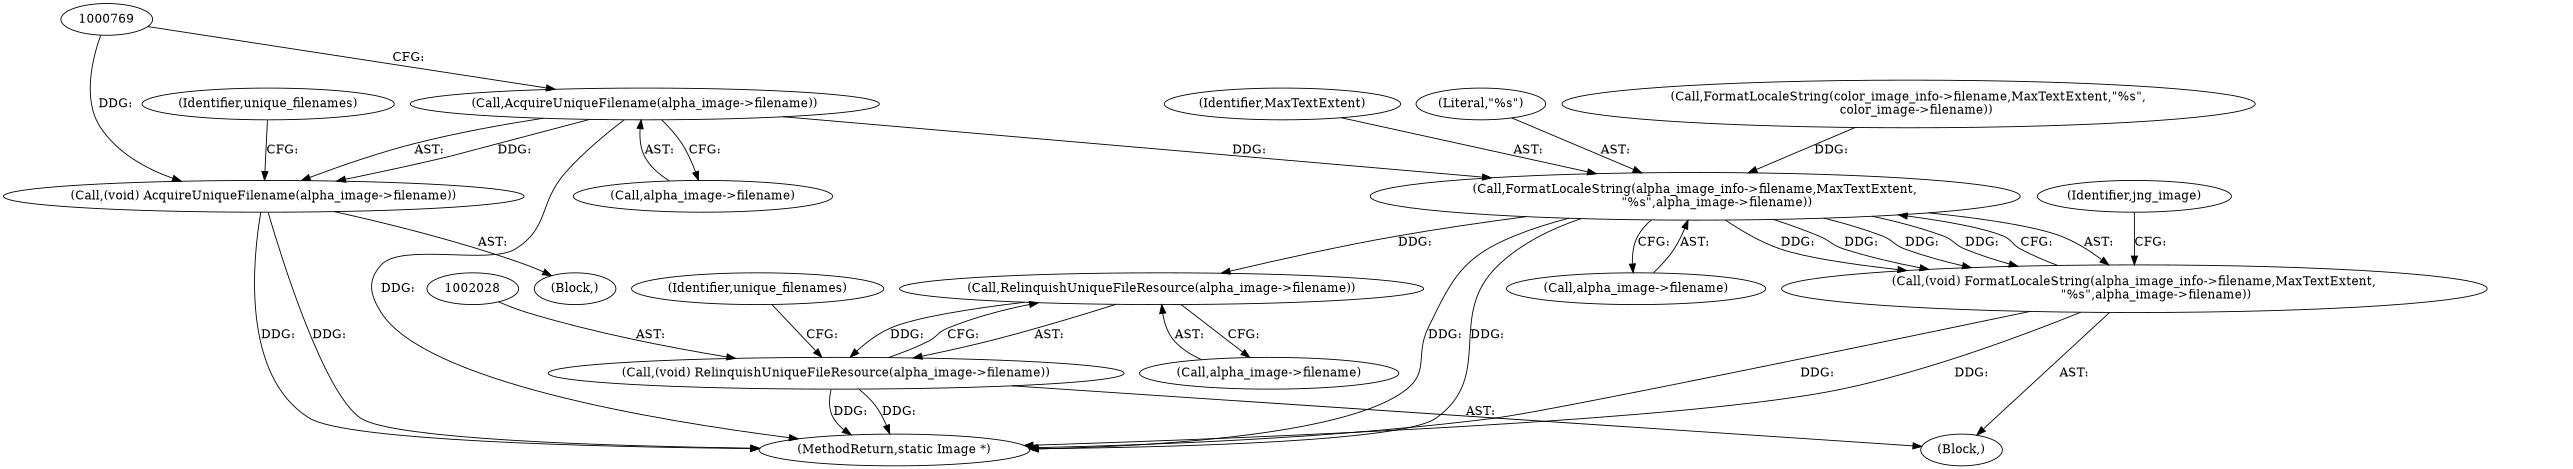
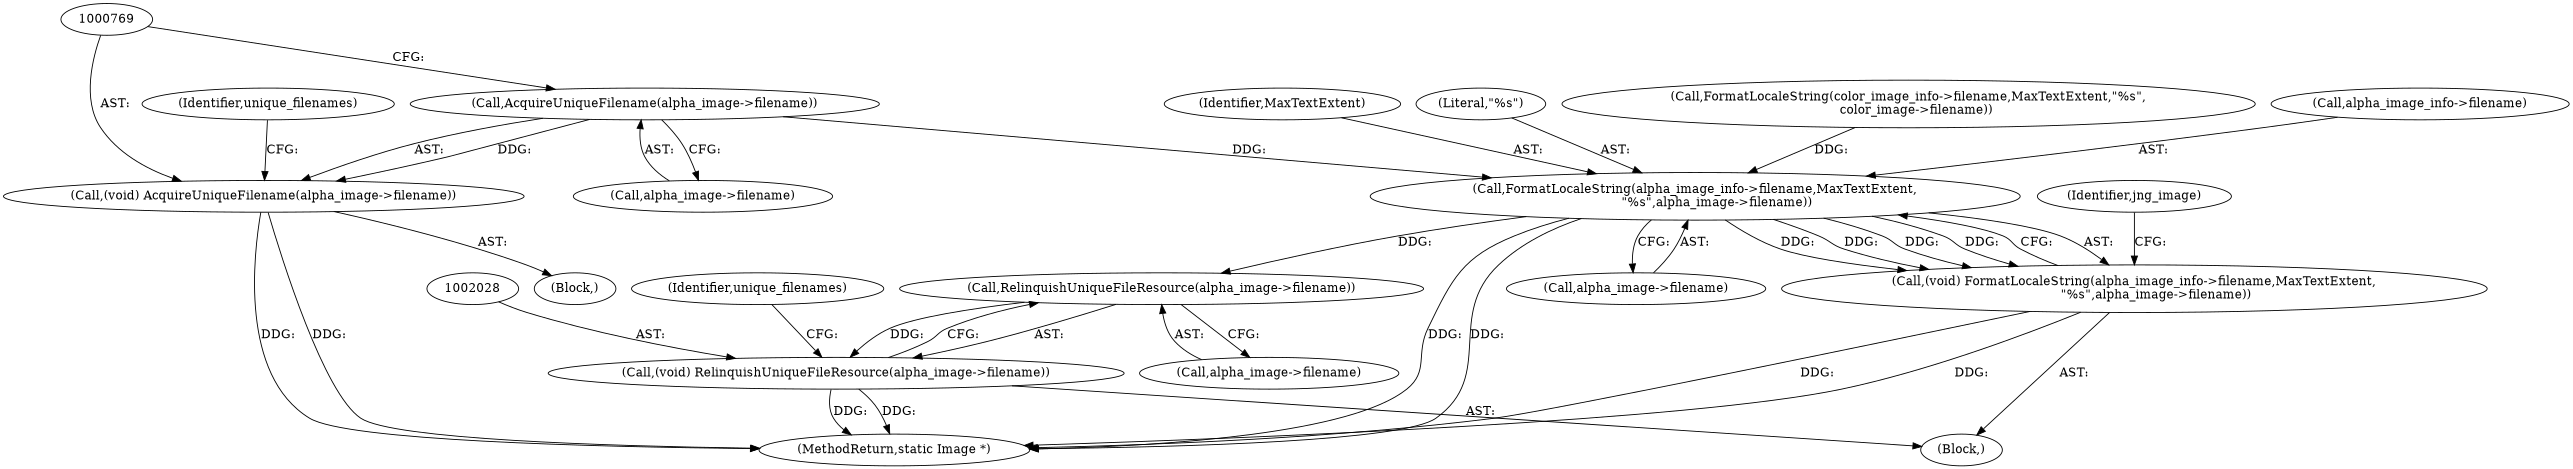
edge "1000769" -> "(Call,(void) AcquireUniqueFilename(alpha_image->filename))": label "DDG: " -> "AST: "
node "(Call,alpha_image_info->filename)": added
edge "(Call,AcquireUniqueFilename(alpha_image->filename))" -> "(MethodReturn,static Image *)": removed, label "DDG:"
